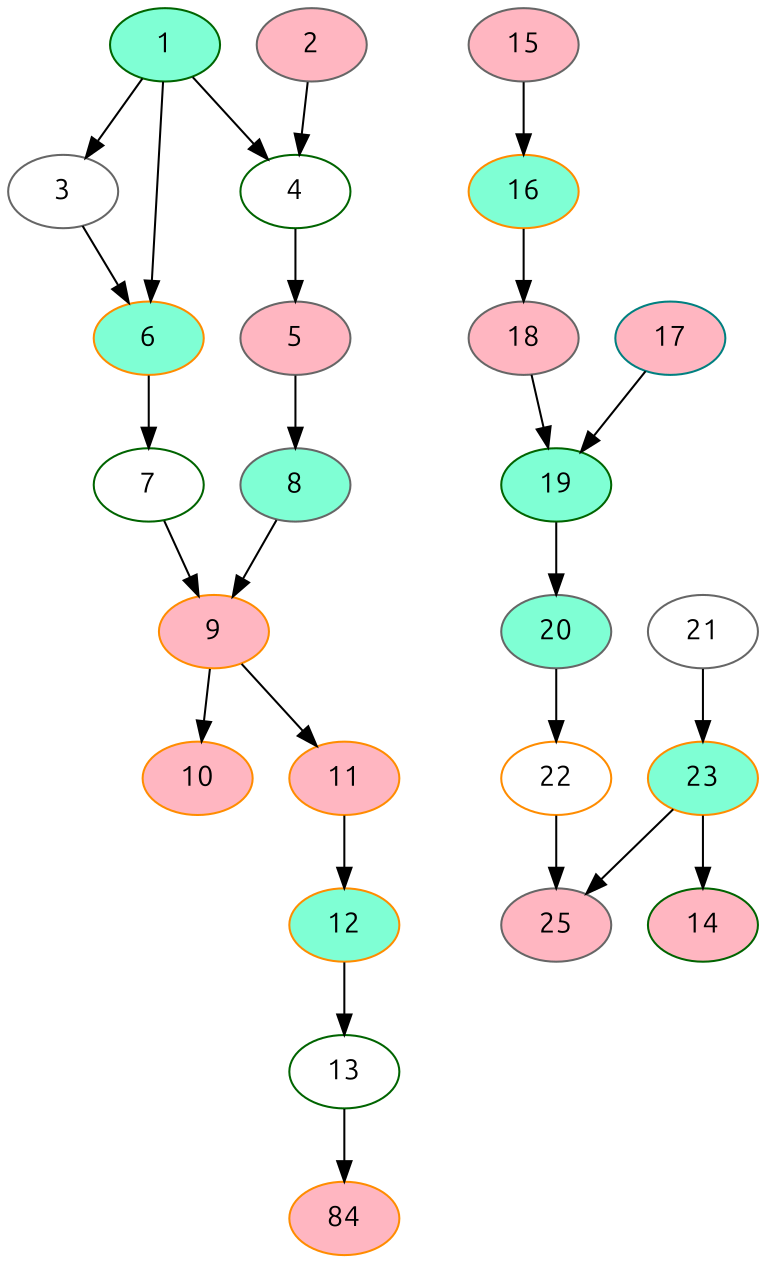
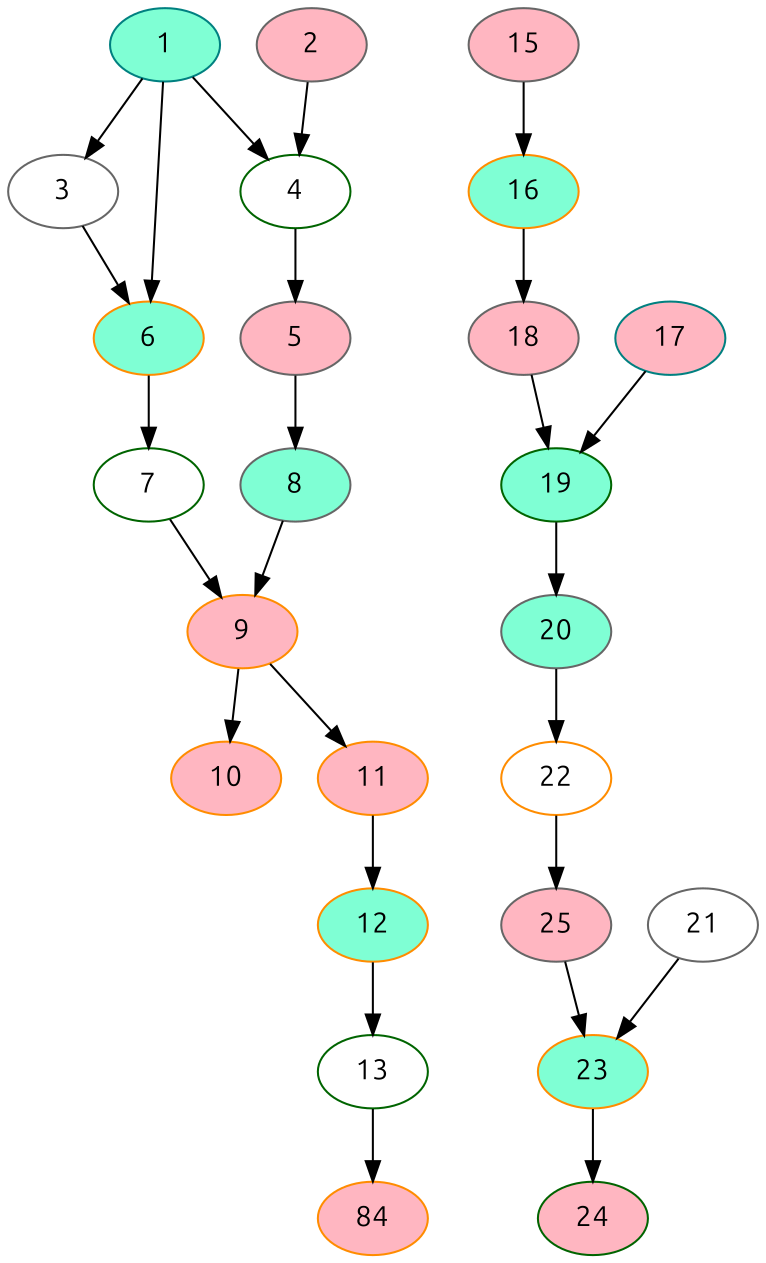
node "1": color darkgreen -> teal
edge "23" -> "25": reversed
node "14": label "14" -> "24"
